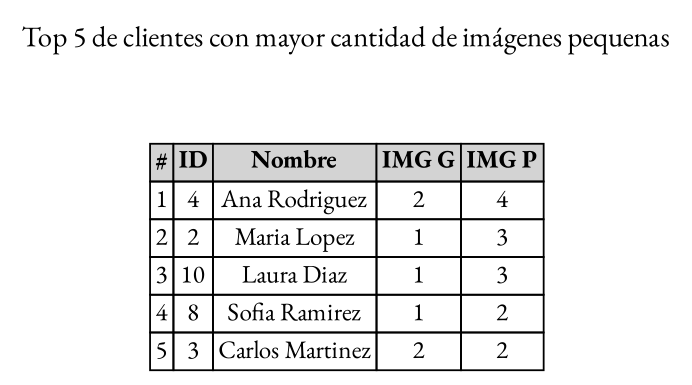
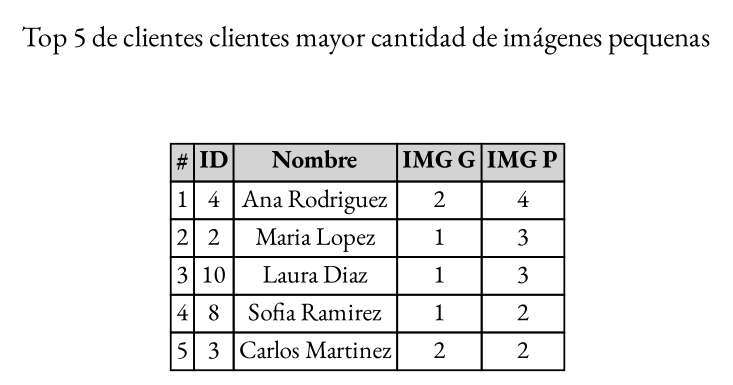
node "Top 5 de clientes con mayor cantidad de imágenes pequenas": label "Top 5 de clientes con mayor cantidad de imágenes pequenas" -> "Top 5 de clientes clientes mayor cantidad de imágenes pequenas"
